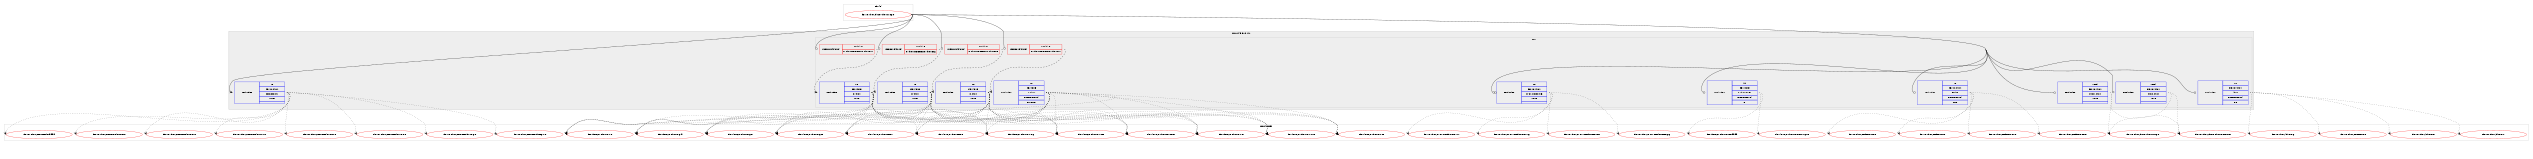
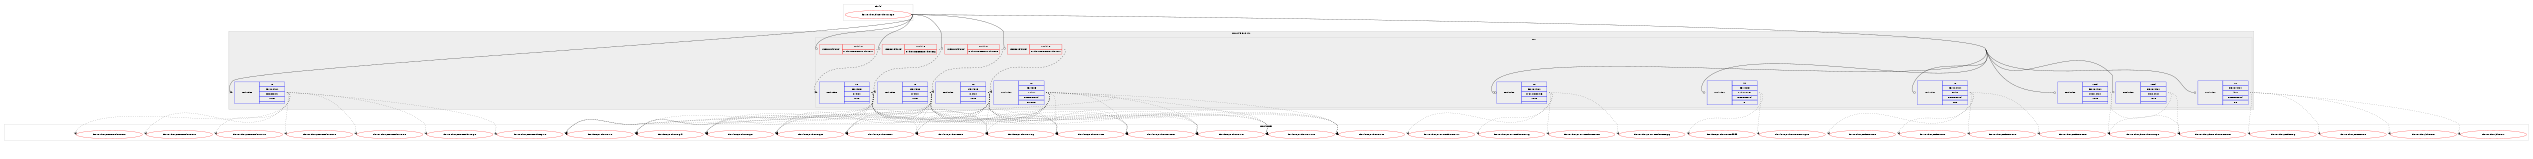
node "dev-python/setuptools-9999": removed
node "dev-python/idna-2.6": label "dev-python/idna-2.6" -> "dev-python/ecdsa-2.6"
